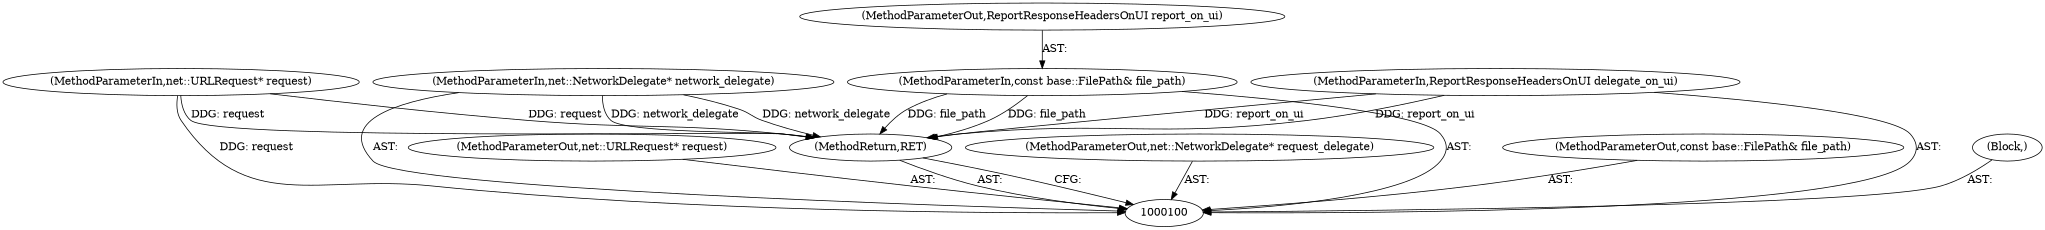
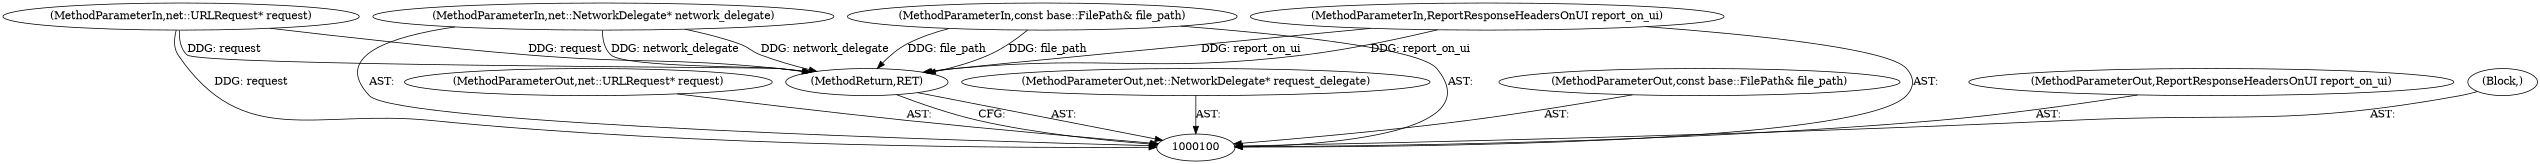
edge "(MethodParameterOut,ReportResponseHeadersOnUI report_on_ui)" -> "(MethodParameterIn,const base::FilePath& file_path)": now "(MethodParameterOut,ReportResponseHeadersOnUI report_on_ui)" -> "1000100"
node "(MethodParameterIn,ReportResponseHeadersOnUI delegate_on_ui)": label "(MethodParameterIn,ReportResponseHeadersOnUI delegate_on_ui)" -> "(MethodParameterIn,ReportResponseHeadersOnUI report_on_ui)"
